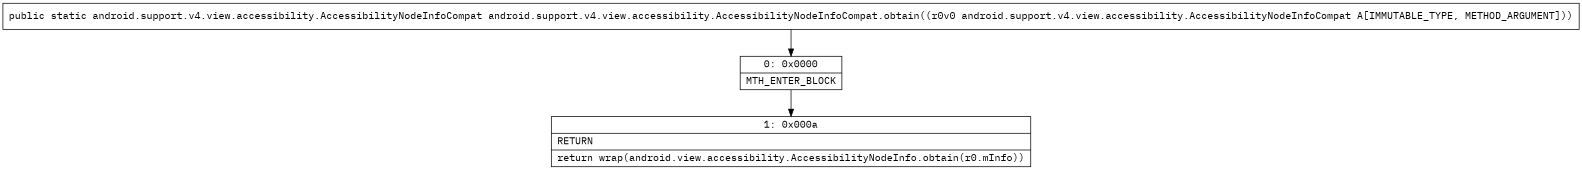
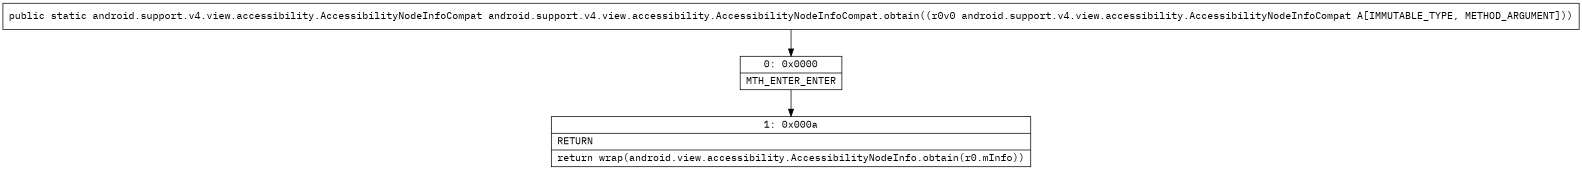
node "0: 0x0000": text "MTH_ENTER_BLOCK" -> "MTH_ENTER_ENTER"
